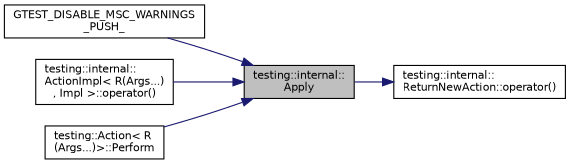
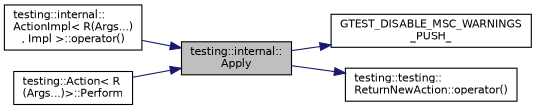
edge "GTEST_DISABLE_MSC_WARNINGS _PUSH_" -> "testing::internal:: Apply": reversed
node "testing::internal:: ReturnNewAction::operator()": label "testing::internal:: ReturnNewAction::operator()" -> "testing::testing:: ReturnNewAction::operator()"
